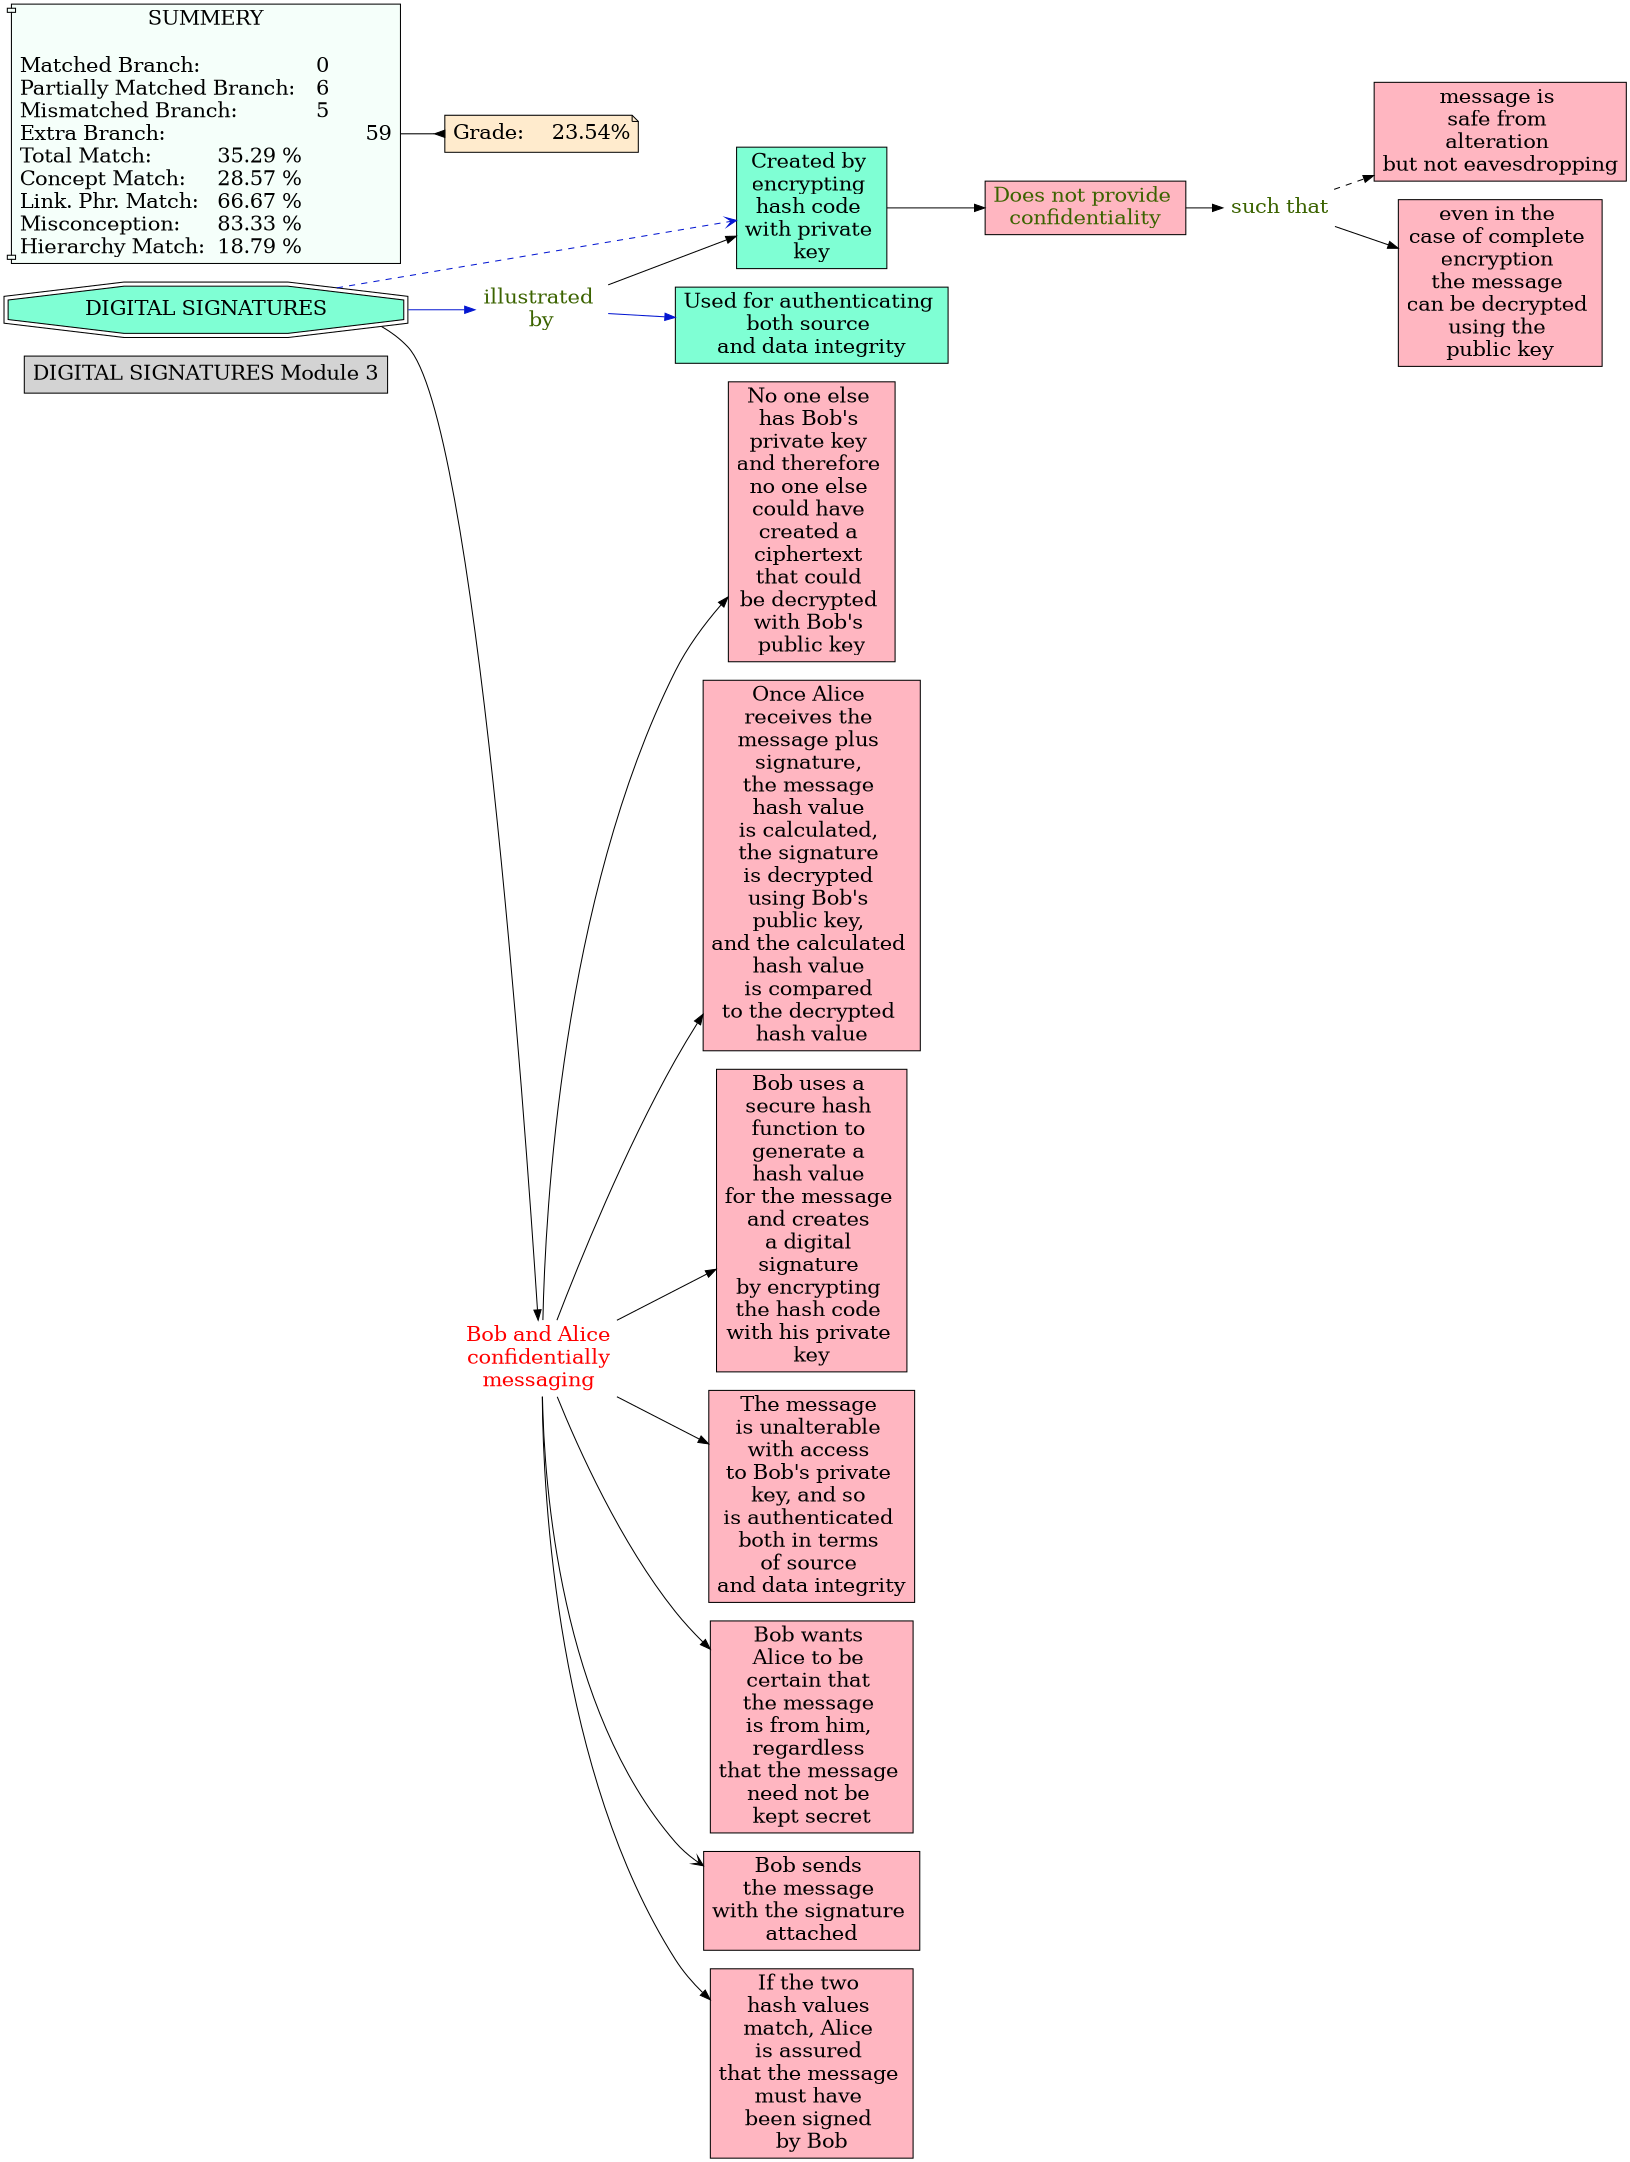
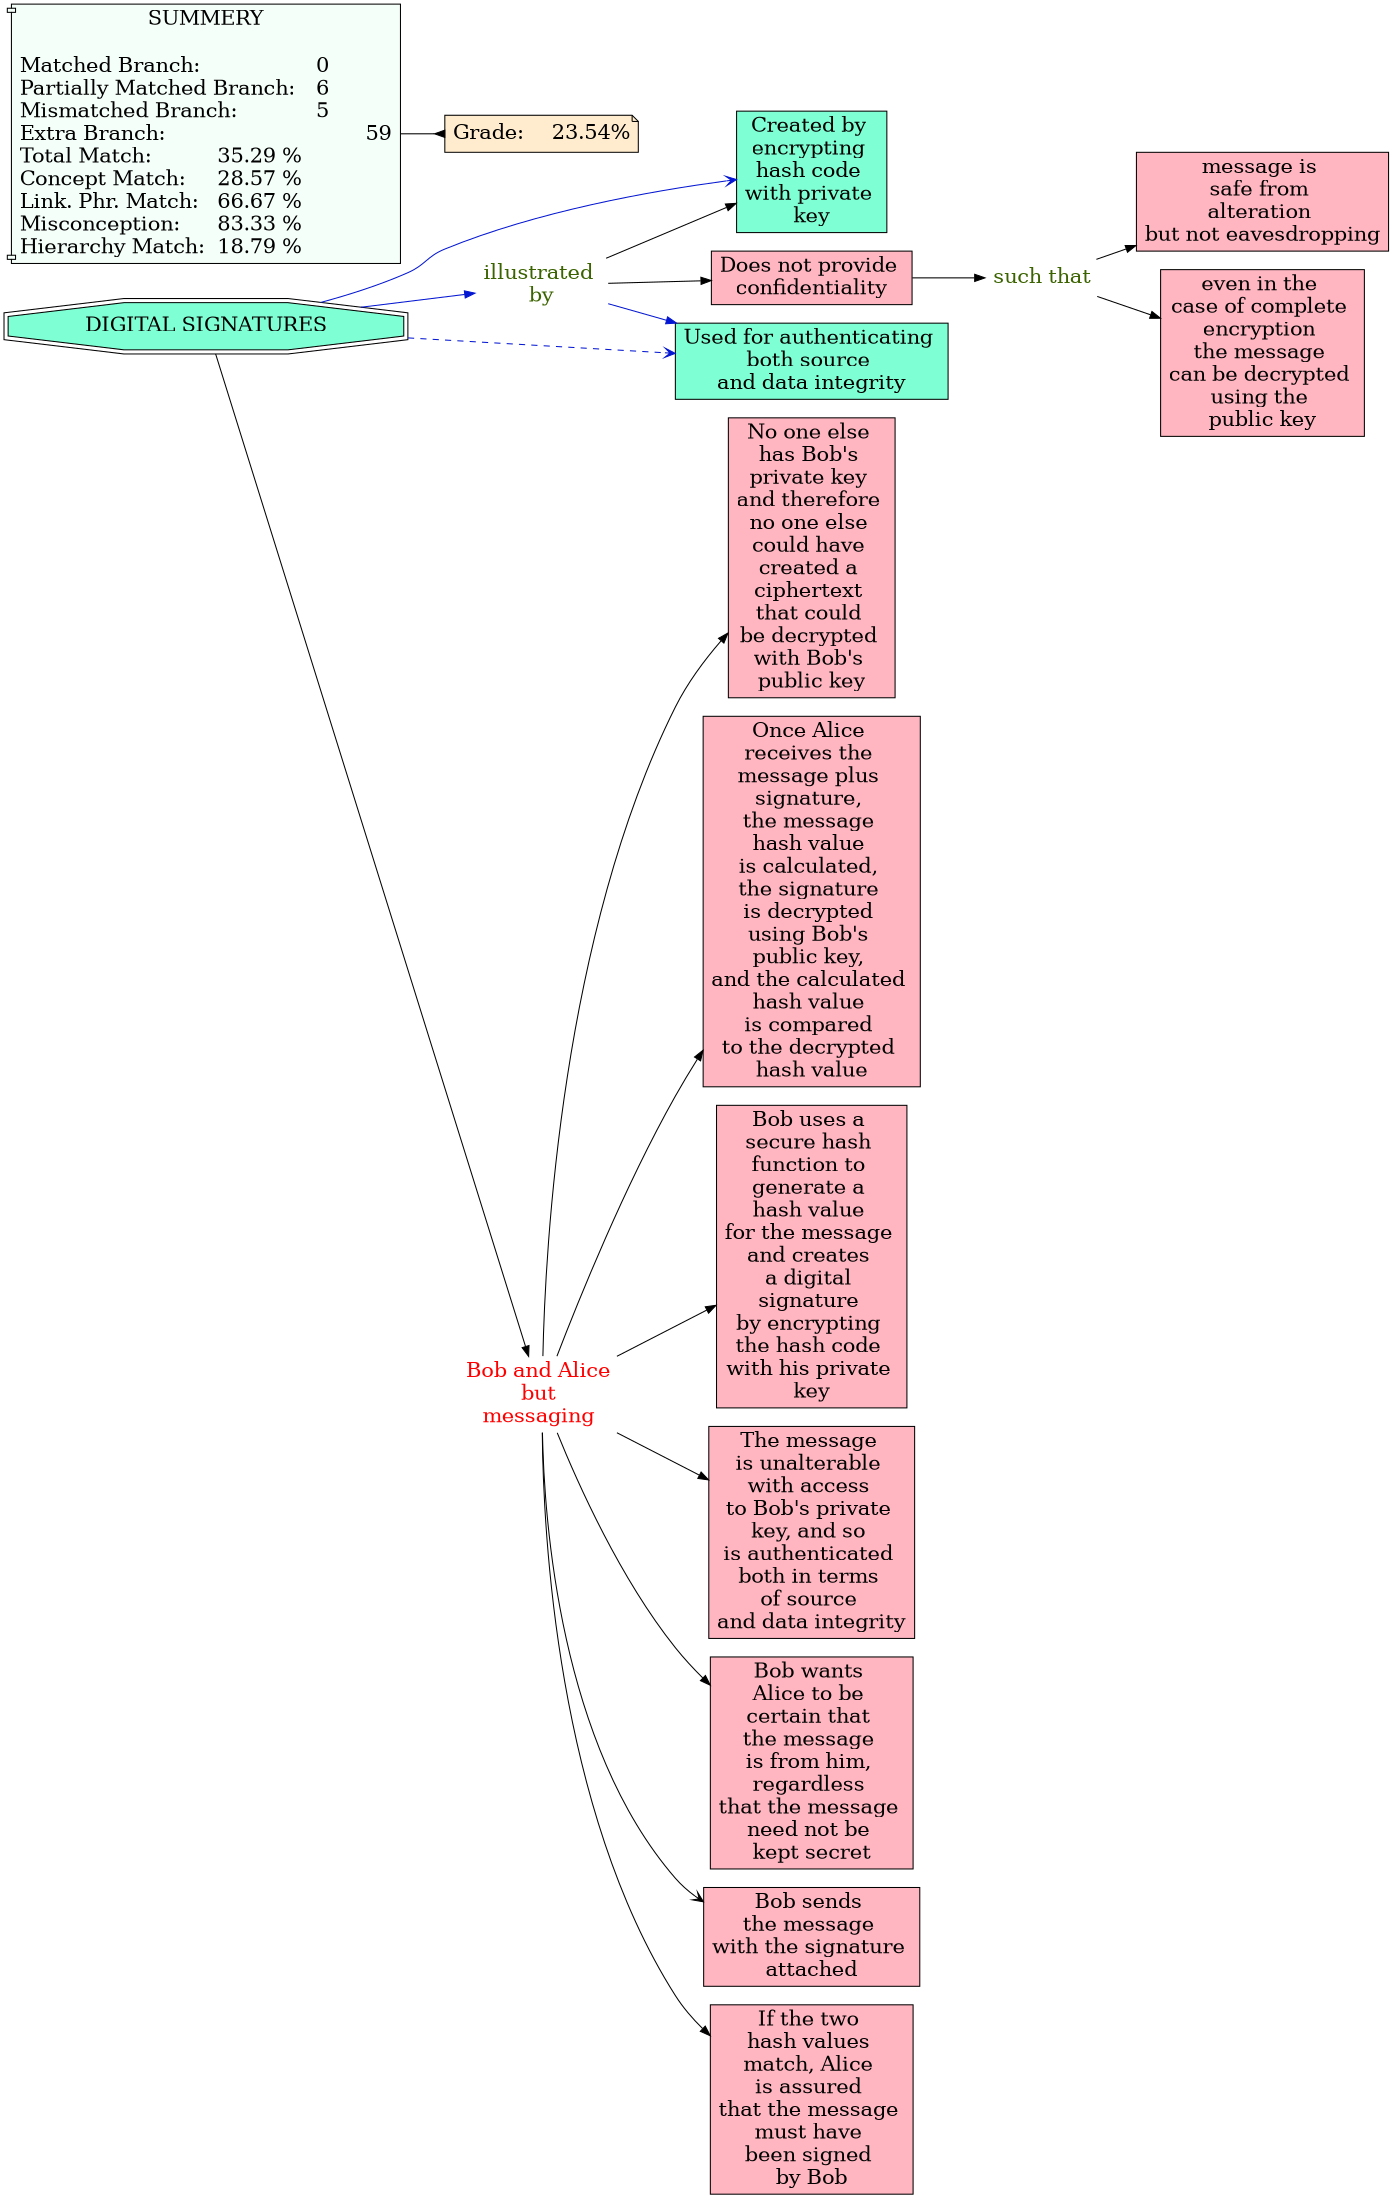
edge "such that" -> "message is safe from alteration but not eavesdropping": style dashed -> solid
edge "Created by encrypting hash code with private key" -> "Does not provide confidentiality": now "illustrated by" -> "Does not provide confidentiality"
node "Does not provide confidentiality": fontcolor #3b6300 -> black
edge "DIGITAL SIGNATURES" -> "Created by encrypting hash code with private key": style dashed -> solid
edge "DIGITAL SIGNATURES" -> "Used for authenticating both source and data integrity": added
node "DIGITAL SIGNATURES Module 3": removed
node "Bob and Alice confidentially messaging": label "Bob and Alice confidentially messaging" -> "Bob and Alice but messaging"
